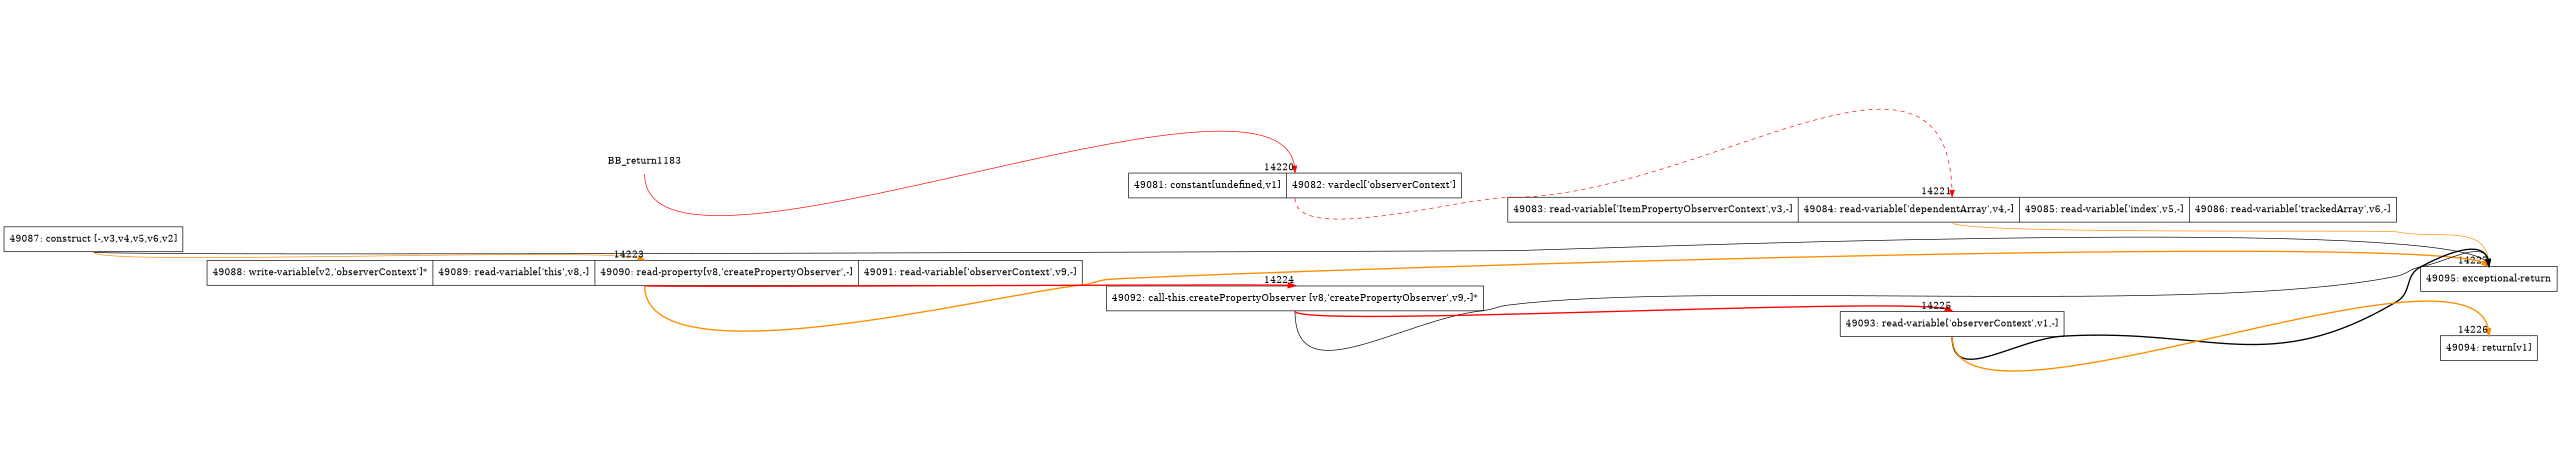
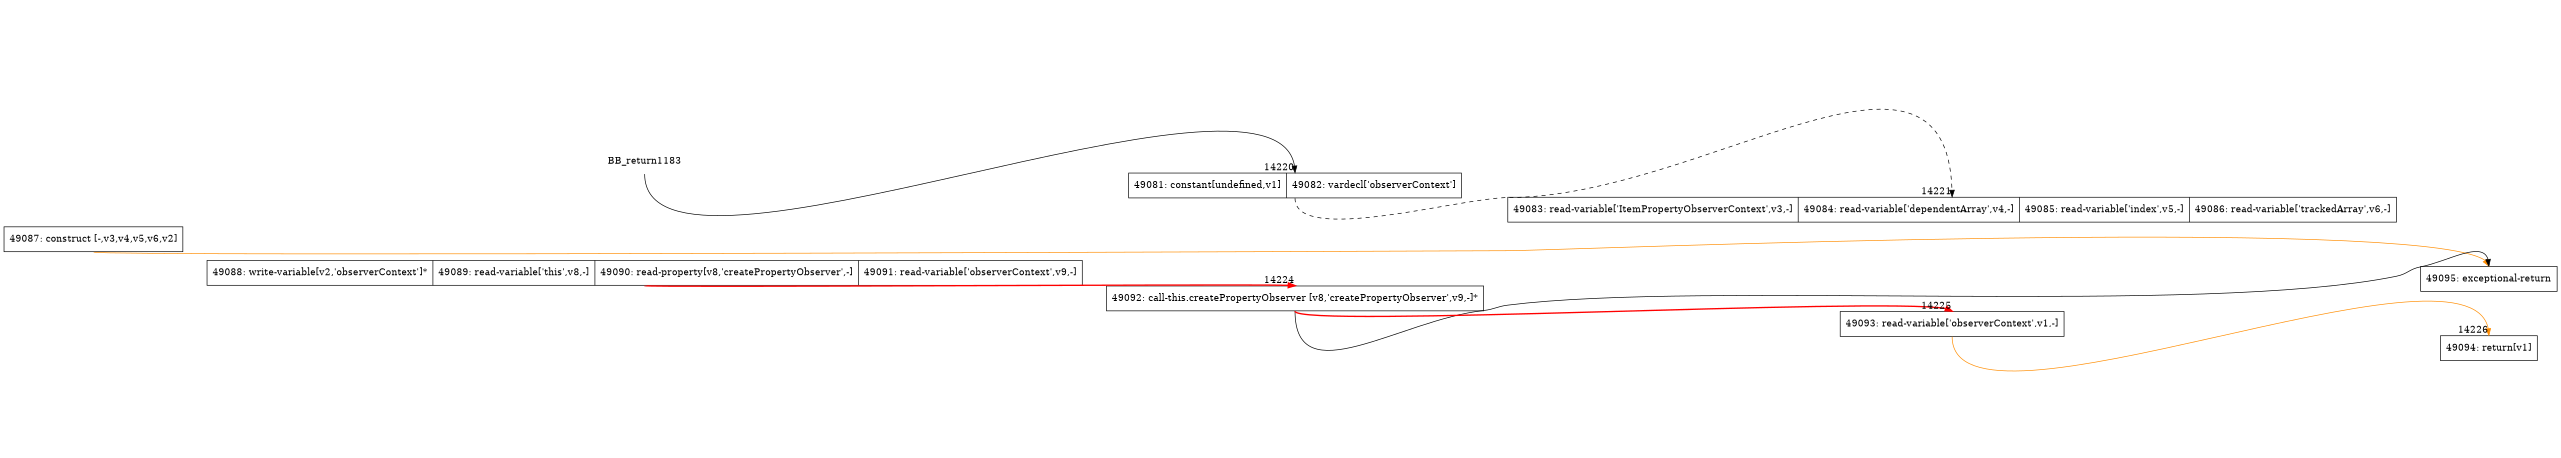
edge "49081: constant[undefined,v1]" -> "49083: read-variable['ItemPropertyObserverContext',v3,-]": color red -> black
edge "BB_return1183" -> "49081: constant[undefined,v1]": color red -> black
edge "49083: read-variable['ItemPropertyObserverContext',v3,-]" -> "49095: exceptional-return": removed
edge "49087: construct [-,v3,v4,v5,v6,v2]" -> "49095: exceptional-return": color black -> darkorange
edge "49087: construct [-,v3,v4,v5,v6,v2]" -> "49088: write-variable[v2,'observerContext']*": removed
edge "49088: write-variable[v2,'observerContext']*" -> "49095: exceptional-return": removed
edge "49093: read-variable['observerContext',v1,-]" -> "49094: return[v1]": style bold -> solid
edge "49093: read-variable['observerContext',v1,-]" -> "49095: exceptional-return": removed
